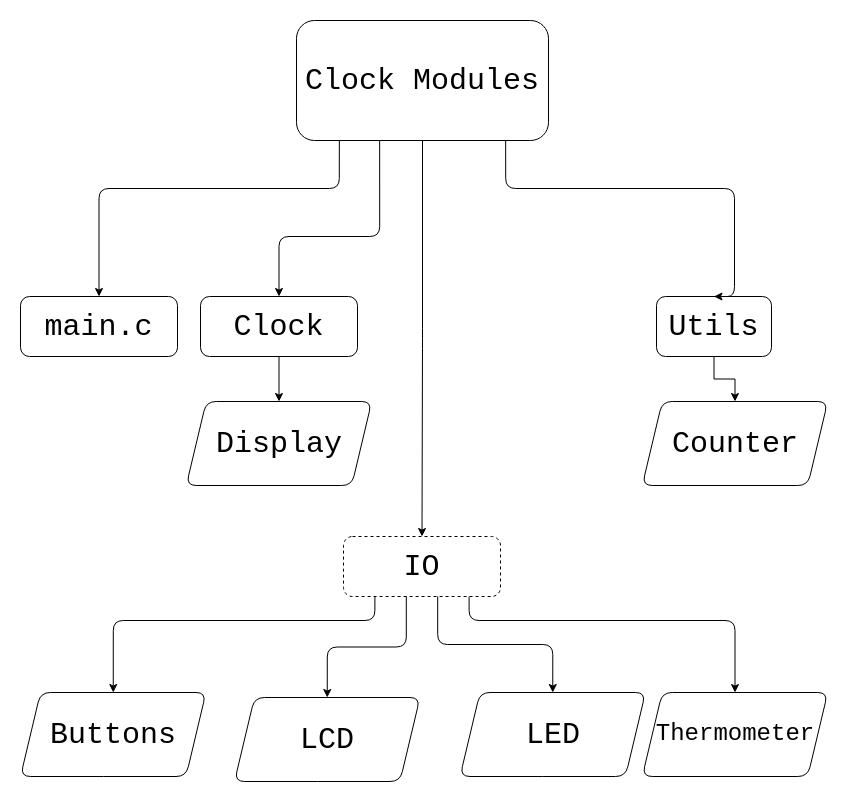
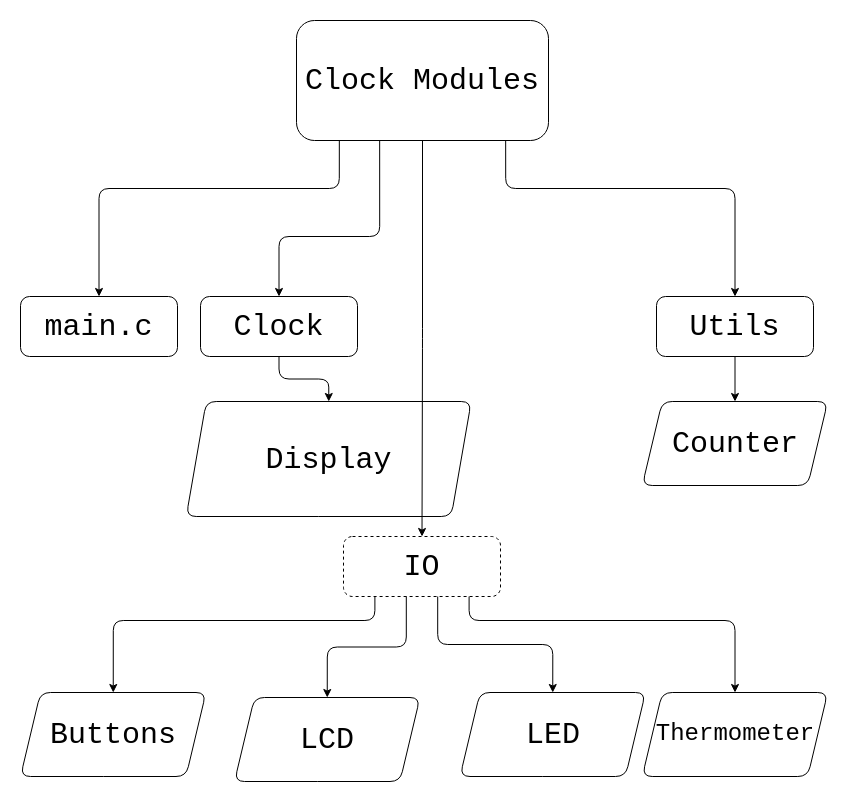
node "Utils": size 115x60 -> 157x60
node "Display": size 186x84 -> 285x115
